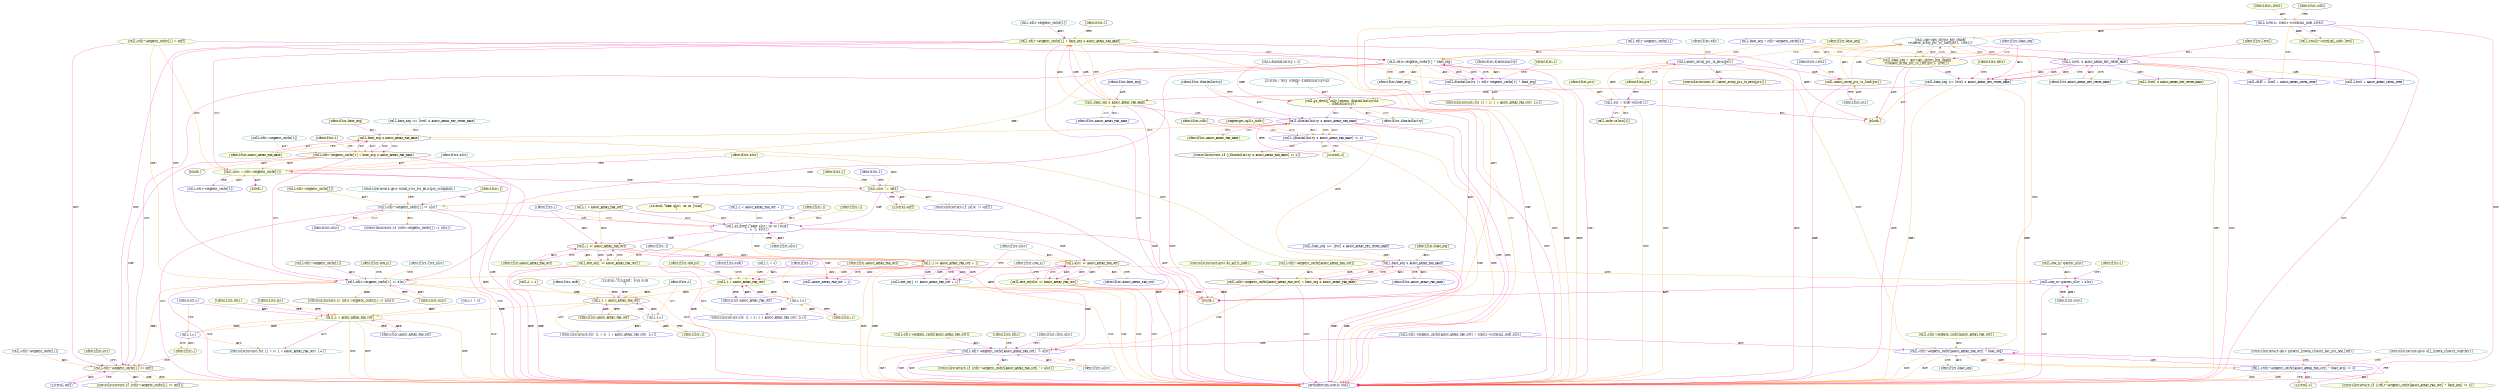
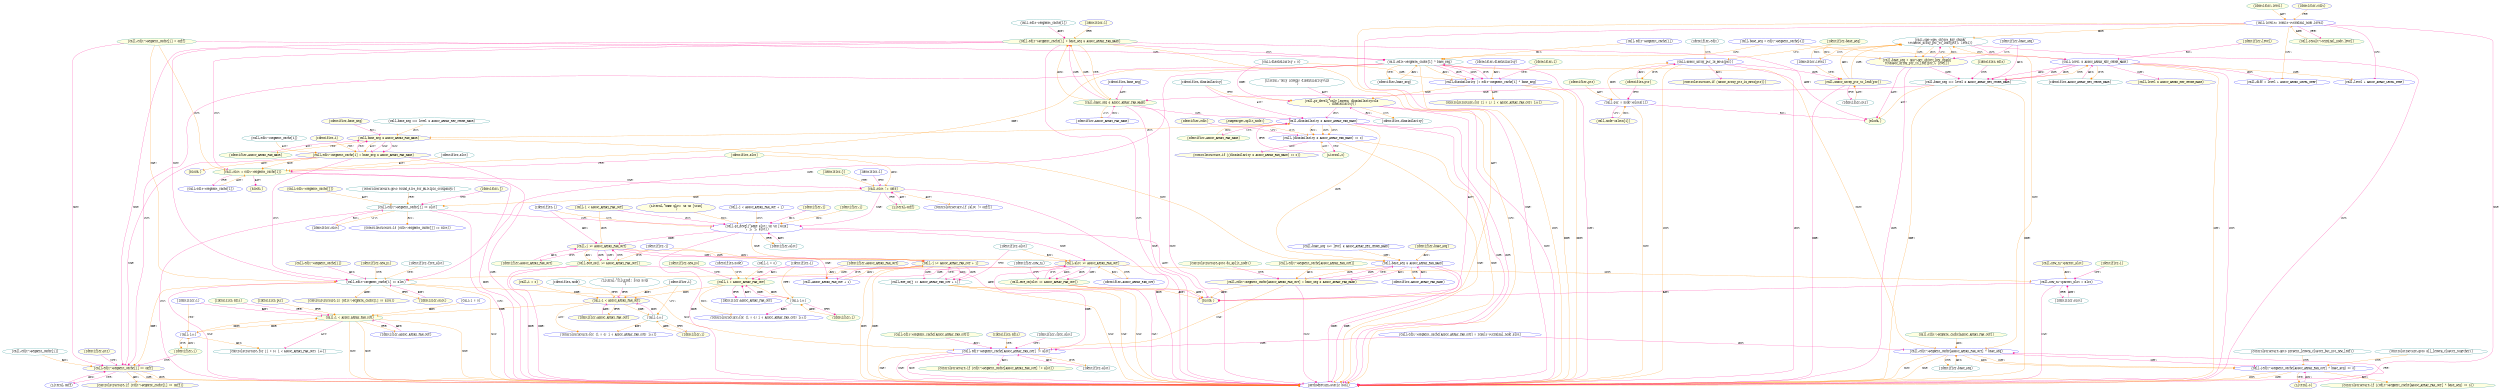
edge "(Call,edit->segment_cache[i] ^ base_seg)" -> "(Call,edit->segment_cache[i] == 0xff)": arrowhead tee -> dot
